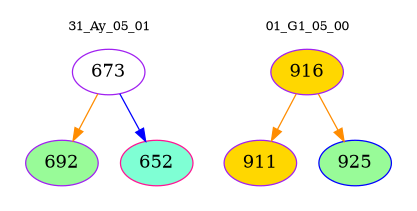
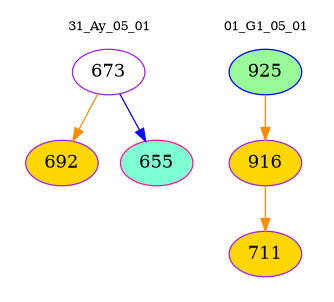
cluster "01_G1_05_00": label "01_G1_05_00" -> "01_G1_05_01"
edge "916" -> "925": reversed
node "692": fillcolor palegreen -> gold
node "652": label "652" -> "655"
node "911": label "911" -> "711"
